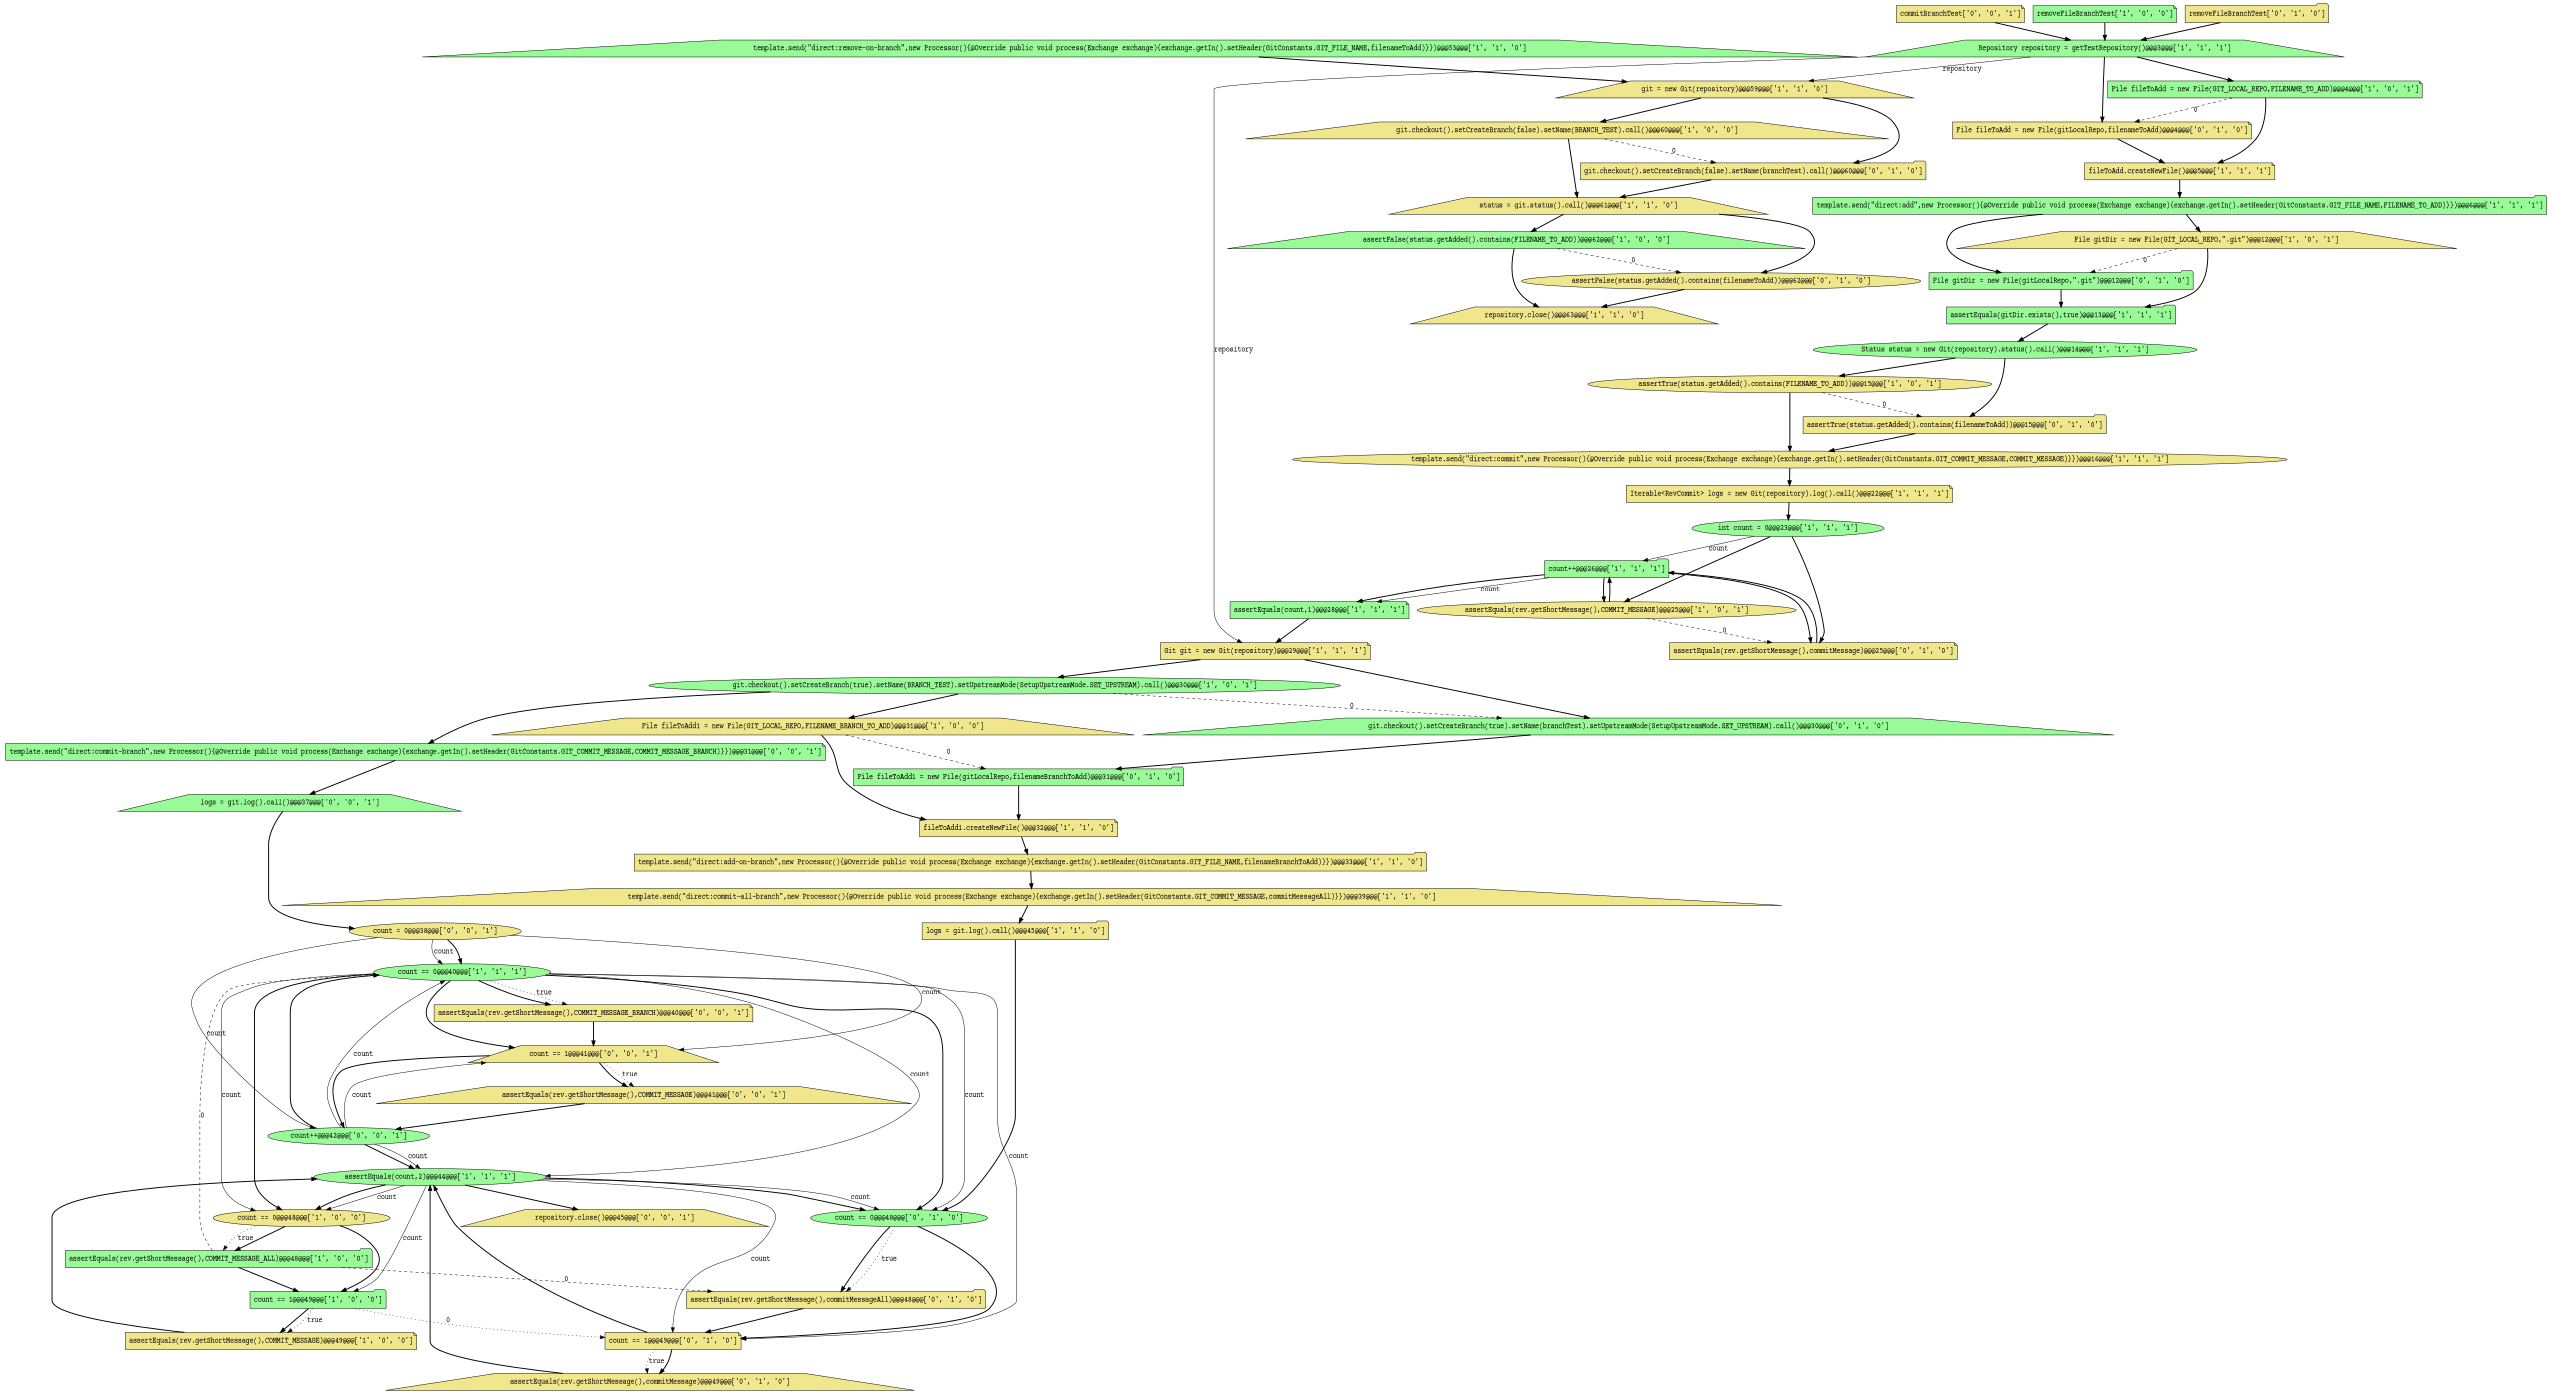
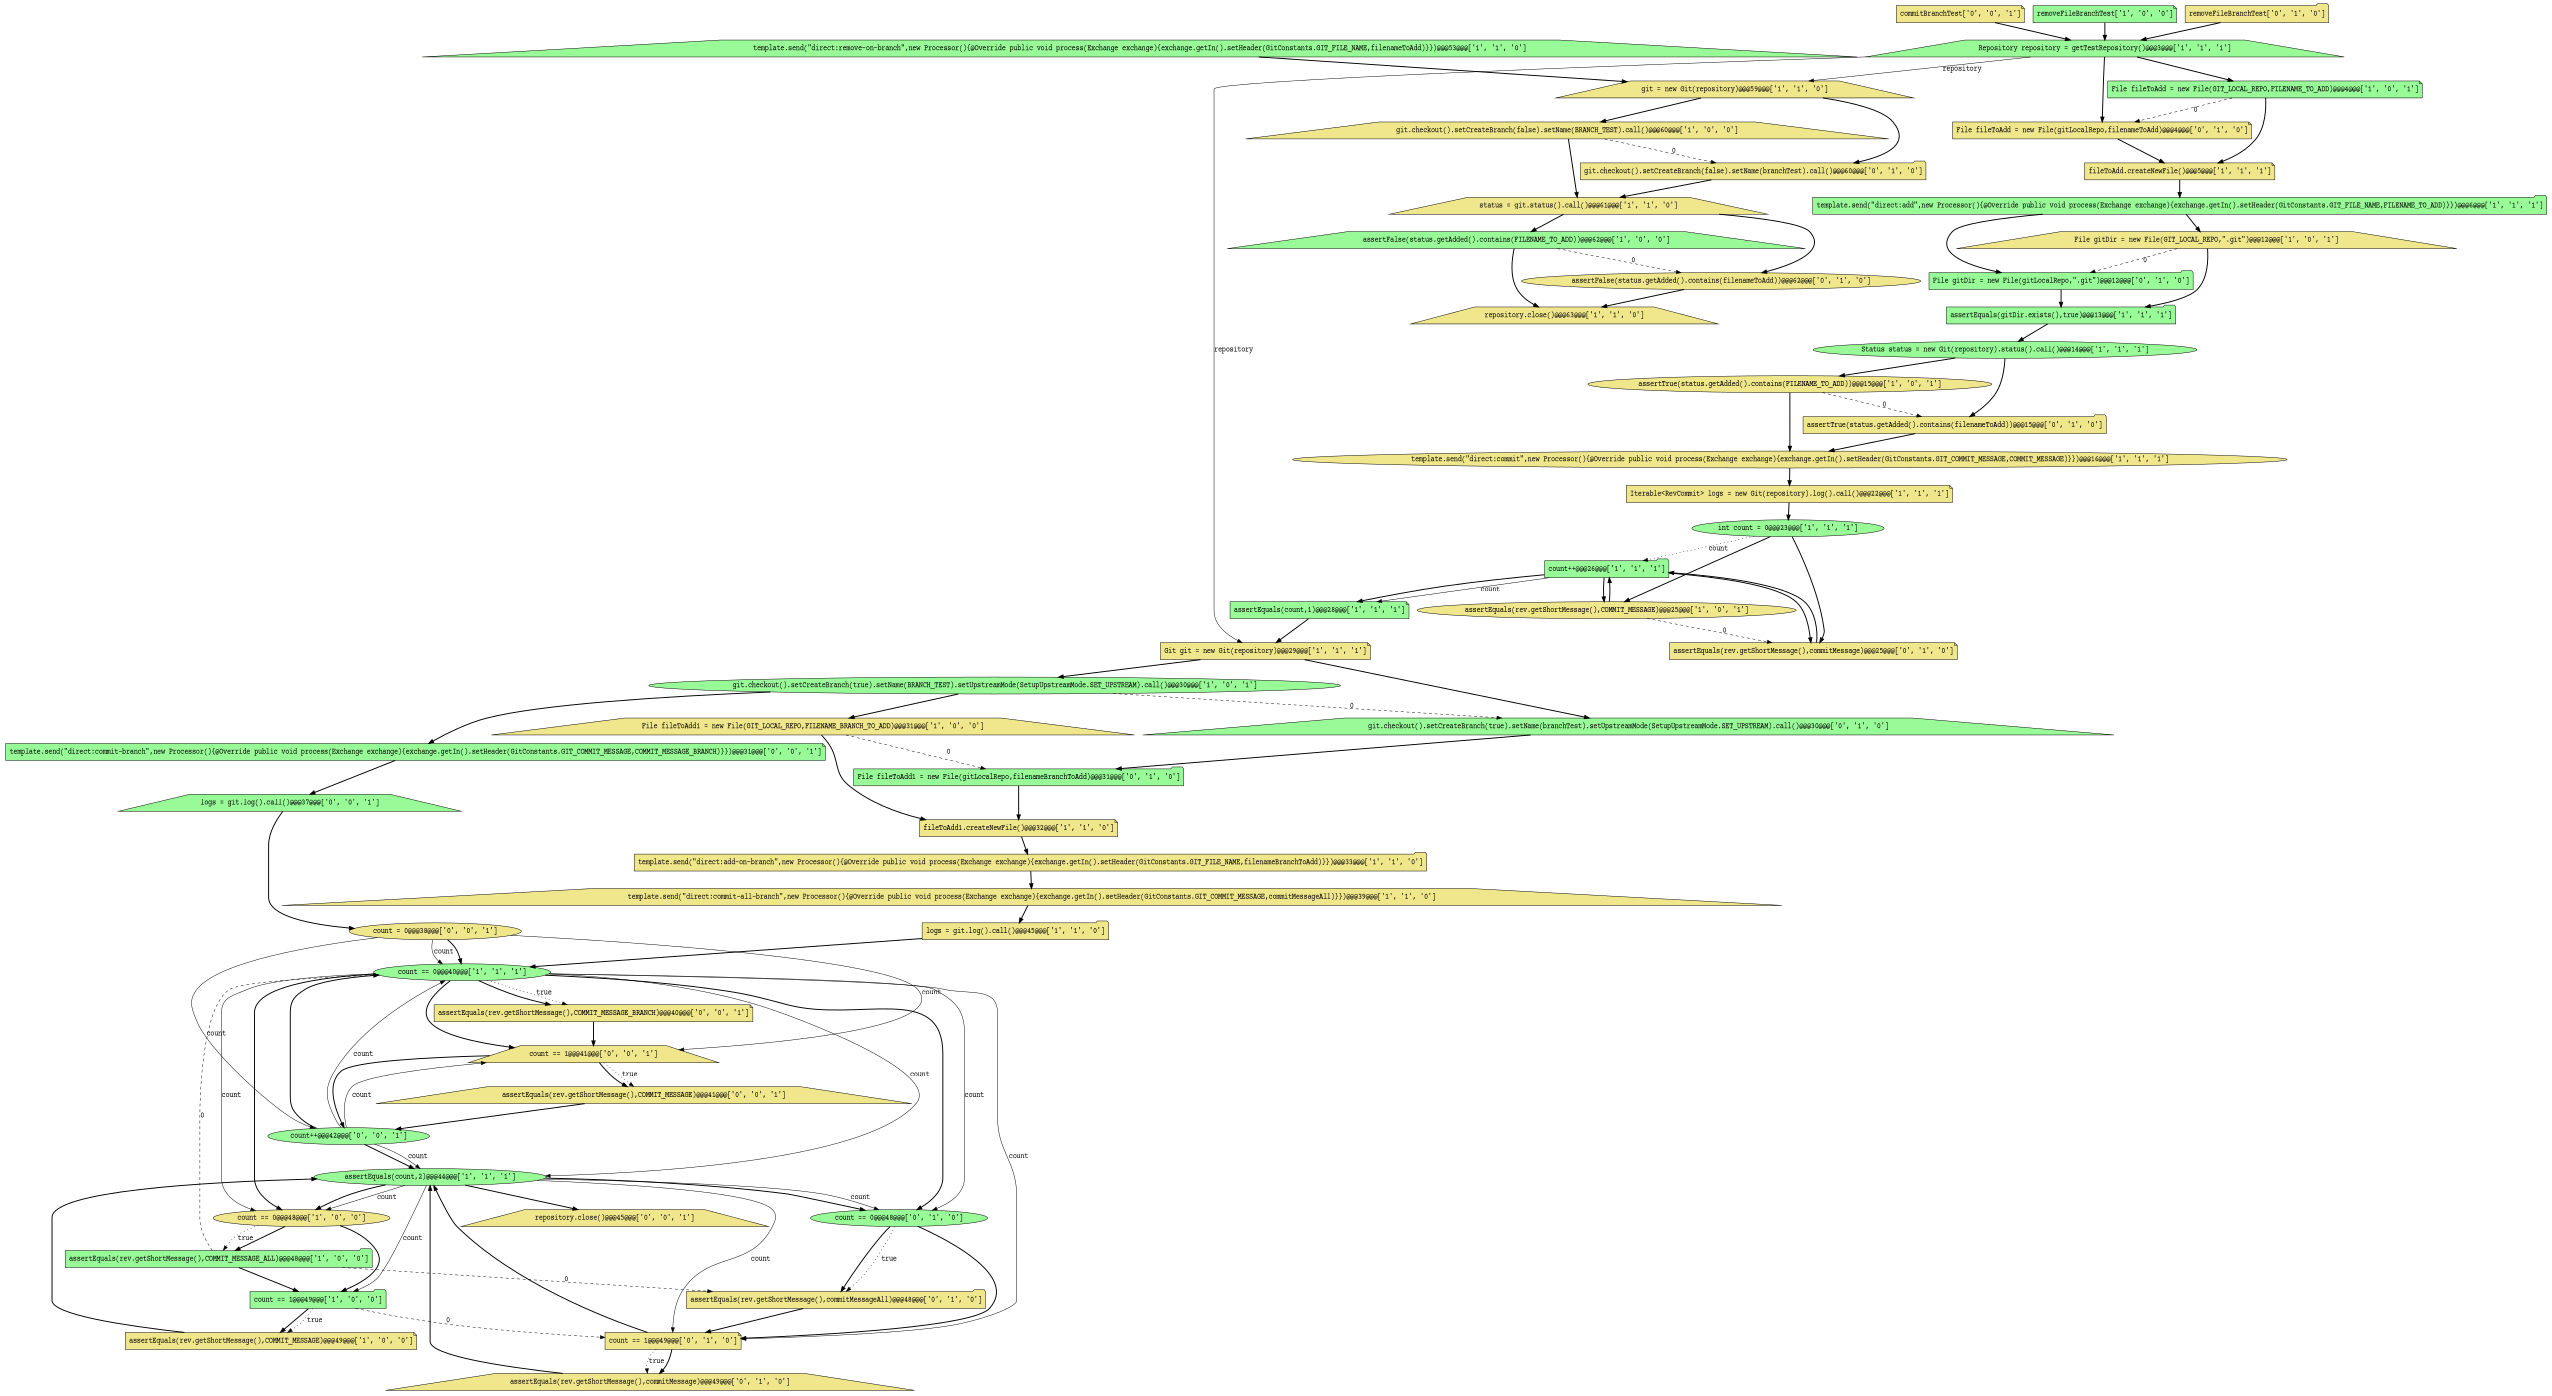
edge "int count = 0@@@23@@@['1', '1', '1']" -> "count++@@@26@@@['1', '1', '1']": style solid -> dotted
edge "logs = git.log().call()@@@45@@@['1', '1', '0']" -> "count == 0@@@48@@@['0', '1', '0']": now "logs = git.log().call()@@@45@@@['1', '1', '0']" -> "count == 0@@@40@@@['1', '1', '1']"
edge "count == 1@@@49@@@['1', '0', '0']" -> "count == 1@@@49@@@['0', '1', '0']": style dotted -> dashed
